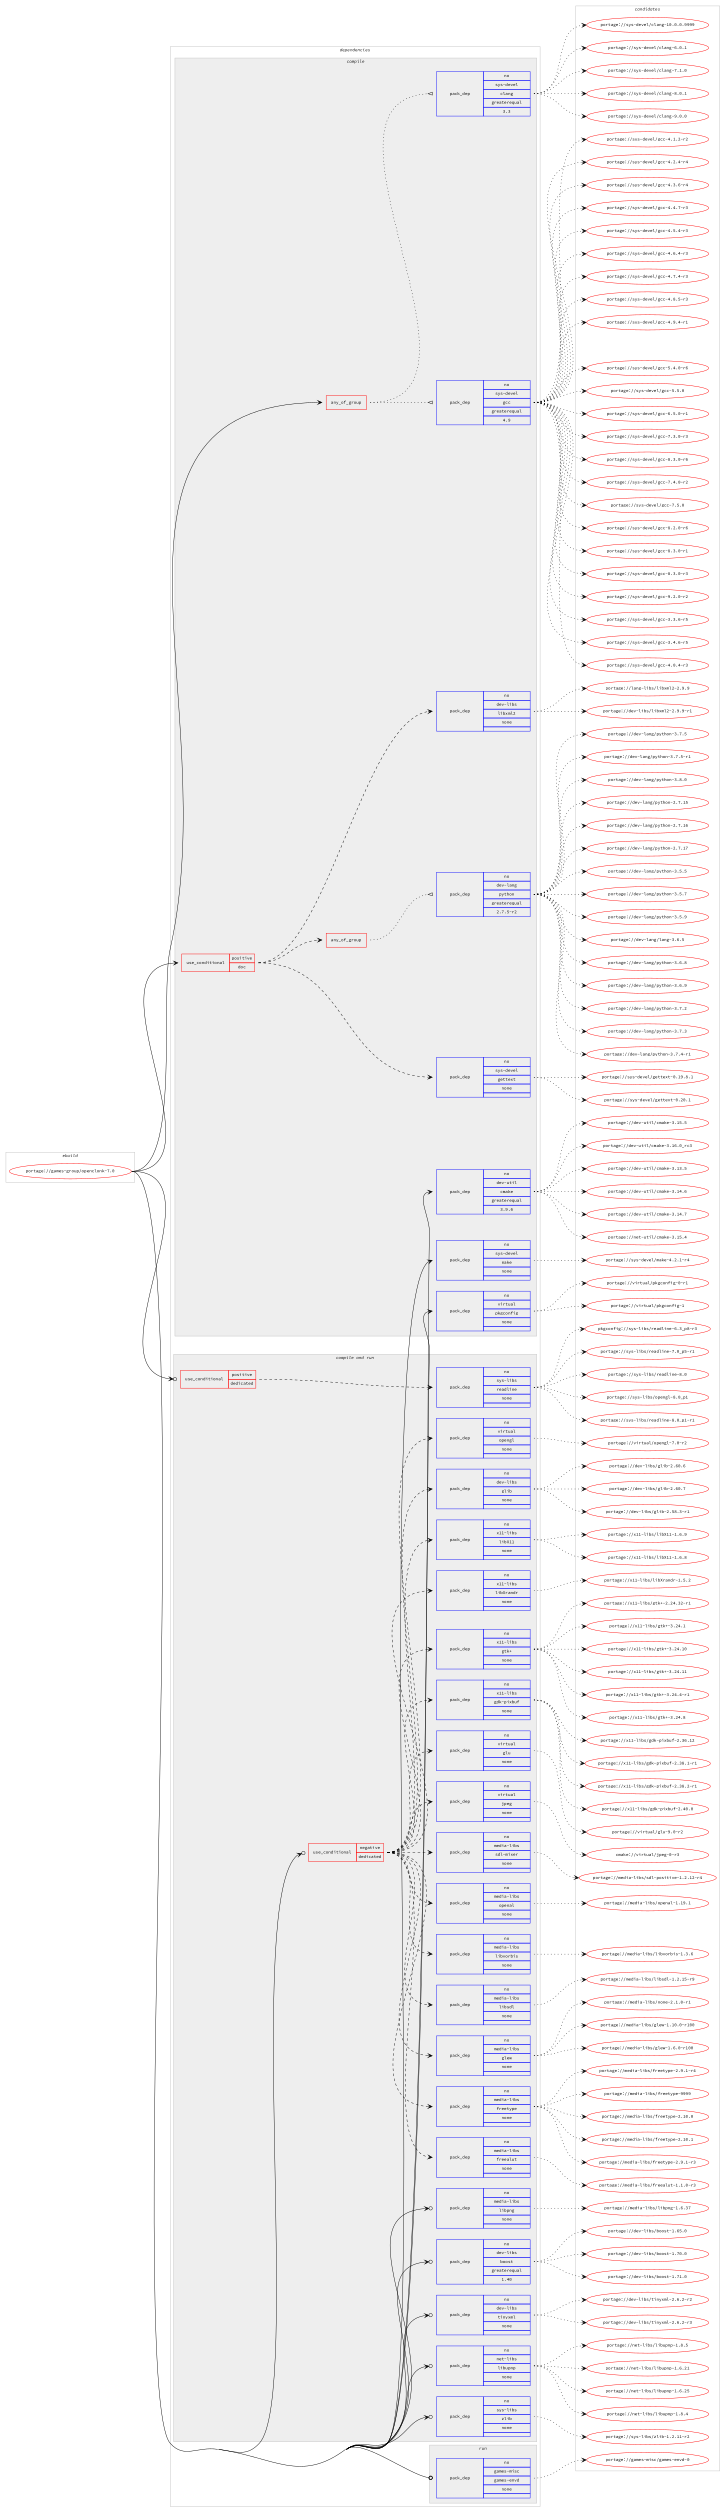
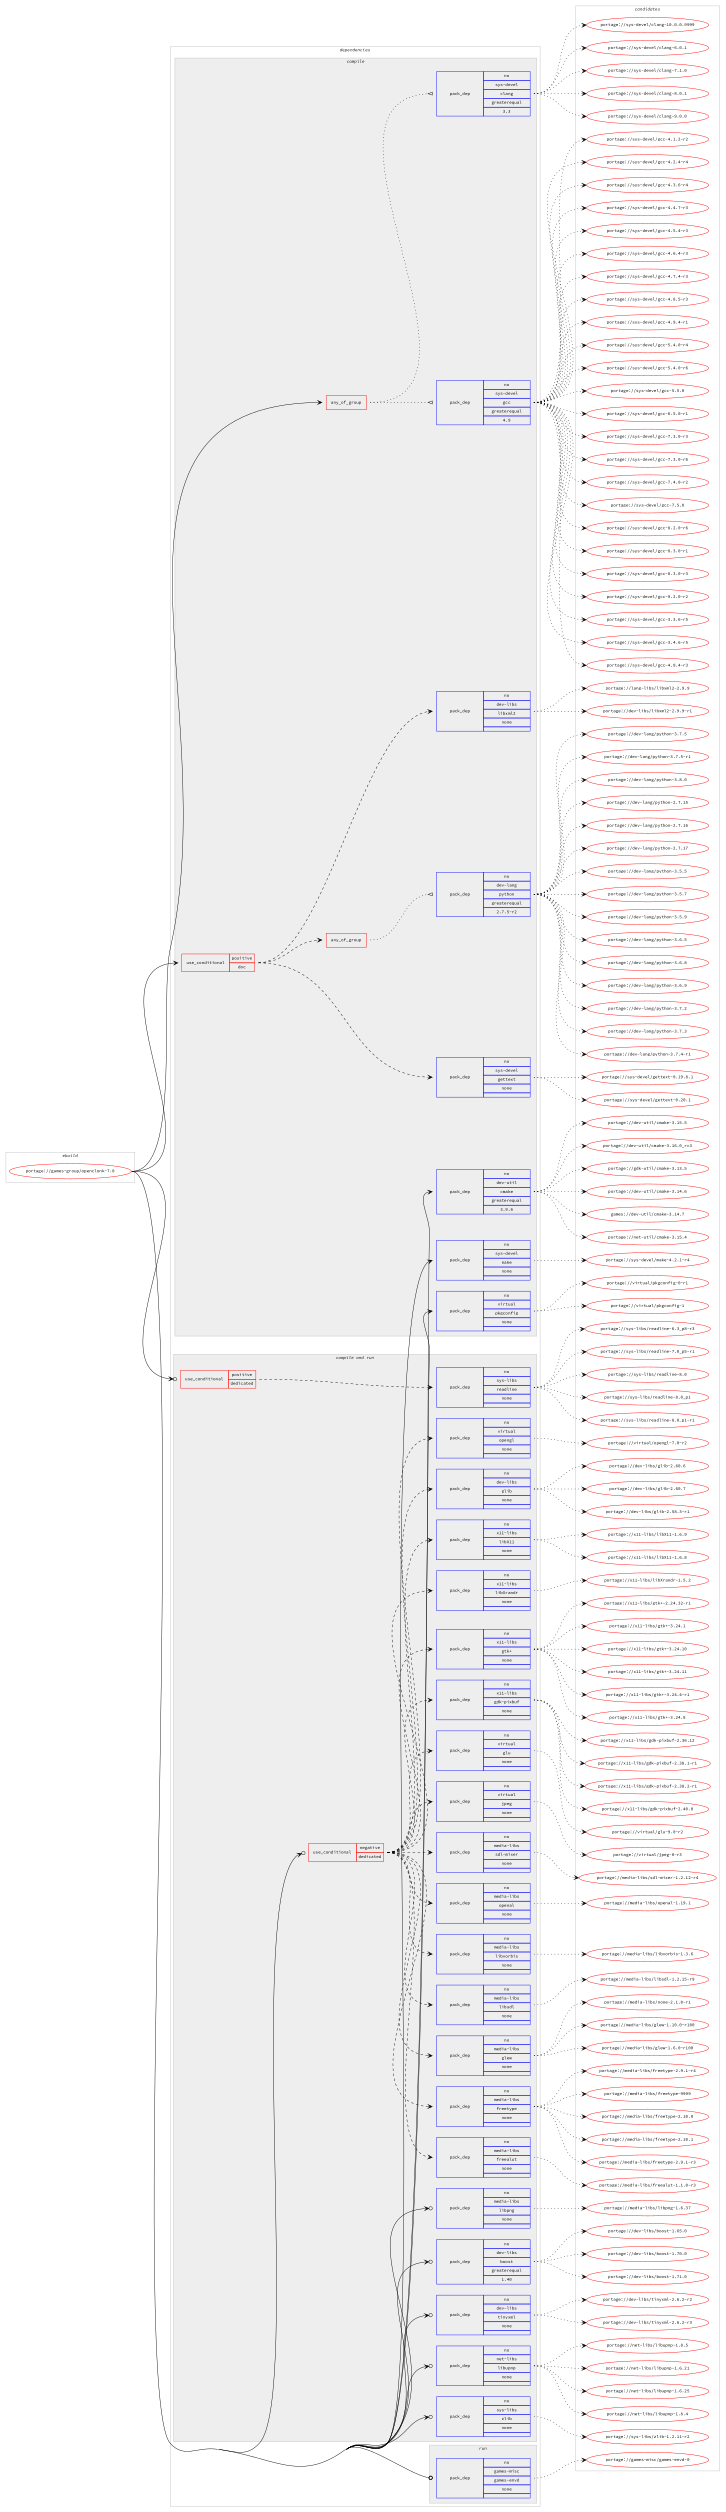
node "portage://sys-devel/gcc-5.4.0-r4": added
node "portage://sys-devel/gcc-8.3.0-r6": label "portage://sys-devel/gcc-8.3.0-r6" -> "portage://sys-devel/gcc-7.3.0-r6"
node "portage://dev-lang/lang-3.6.5": label "portage://dev-lang/lang-3.6.5" -> "portage://dev-lang/python-3.6.5"
node "portage://dev-util/cmake-3.13.5": label "portage://dev-util/cmake-3.13.5" -> "portage://gdk-util/cmake-3.13.5"
node "portage://dev-util/cmake-3.14.7": label "portage://dev-util/cmake-3.14.7" -> "games://dev-util/cmake-3.14.7"
node "pkgconfig://sys-libs/readline-6.3_p8-r3": label "pkgconfig://sys-libs/readline-6.3_p8-r3" -> "portage://sys-libs/readline-6.3_p8-r3"
node "portage://sys-libs/opengl-8.0_p1": label "portage://sys-libs/opengl-8.0_p1" -> "portage://sys-libs/readline-8.0_p1"
node "cmake://virtual/jpeg-0-r3": label "cmake://virtual/jpeg-0-r3" -> "portage://virtual/jpeg-0-r3"
node "portage://media-libs/sdl-positive-1.2.12-r4": label "portage://media-libs/sdl-positive-1.2.12-r4" -> "portage://media-libs/sdl-mixer-1.2.12-r4"
